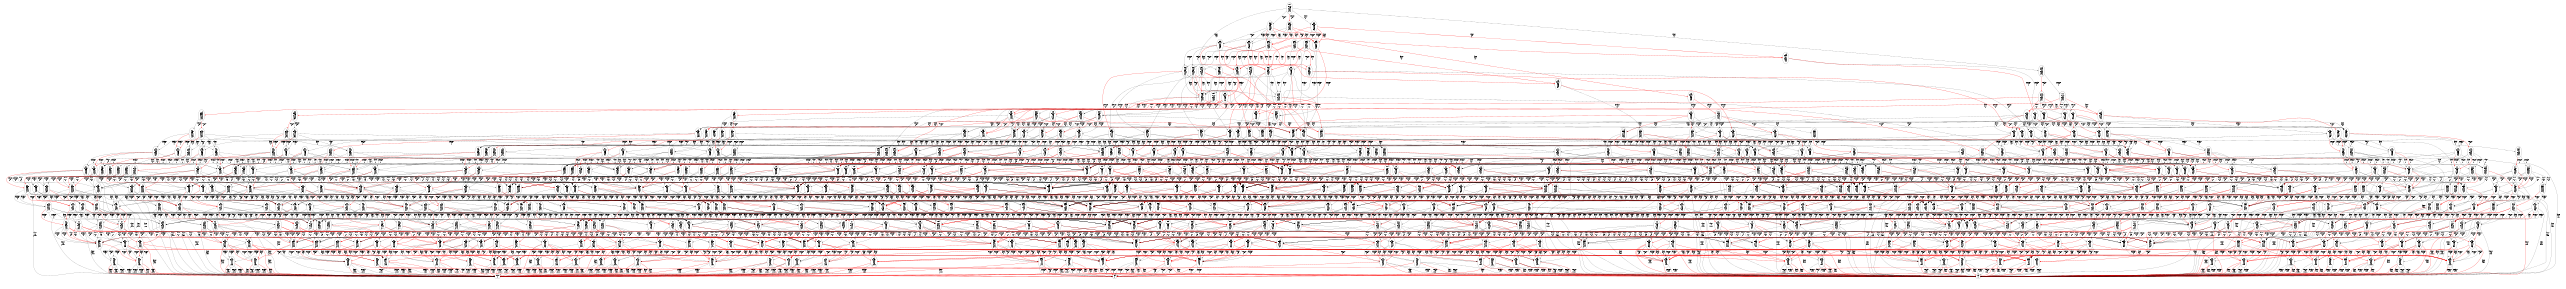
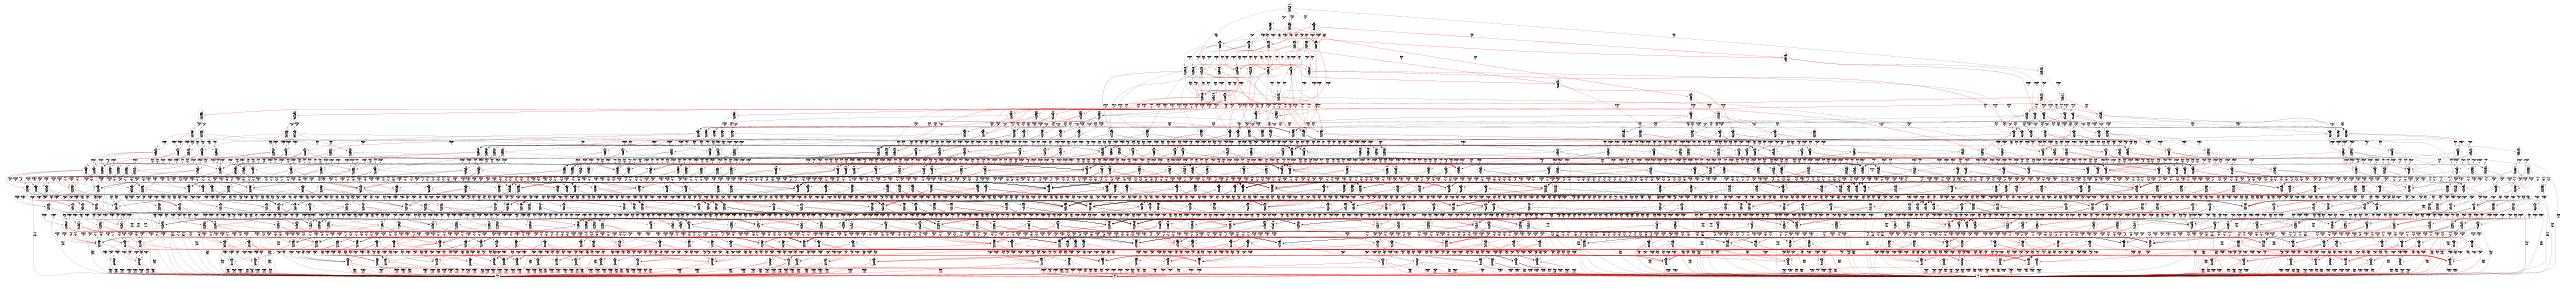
edge "W:3 R:2pt P:A T:30 S:15 738" -> "W:3 R:2pt P:A T:25 S:10 745": now "W:1 R:Far P:A T:35 S:35 -91" -> "W:3 R:2pt P:A T:25 S:10 745"
